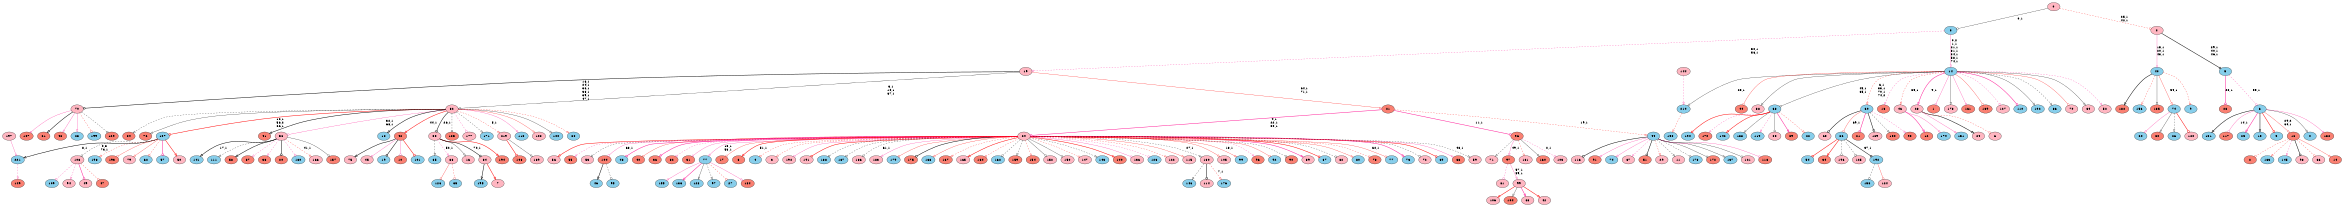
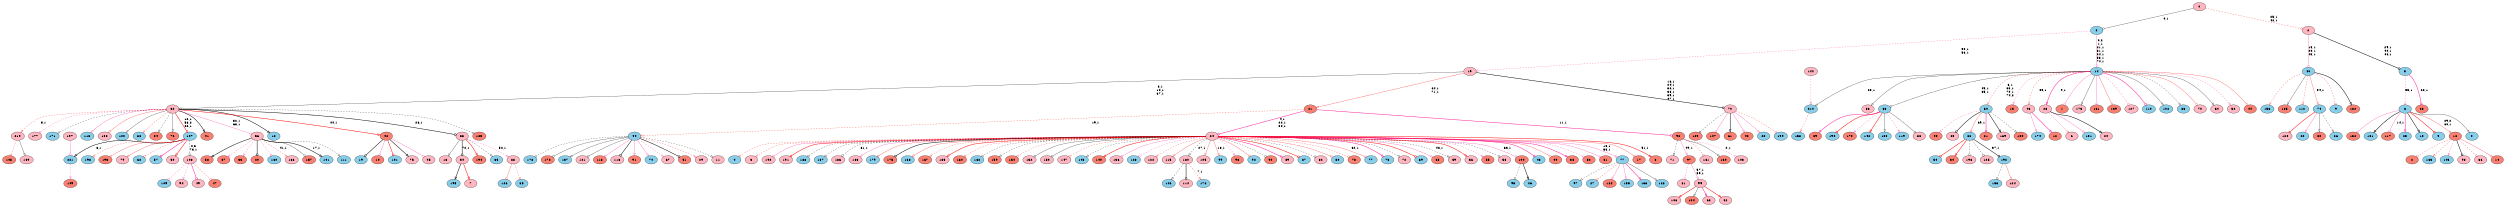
node "112": added
node "22": removed
edge "219" -> "148": style bold -> dashed
